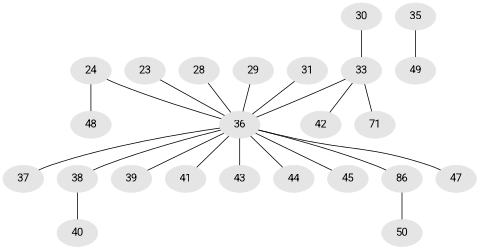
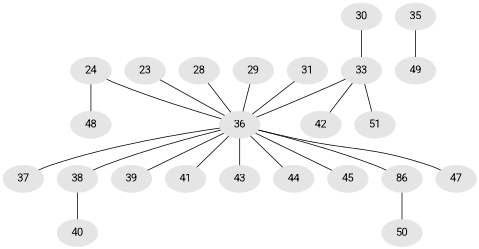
node "71": label "71" -> "51"
